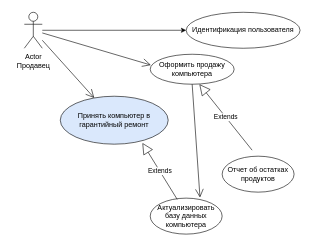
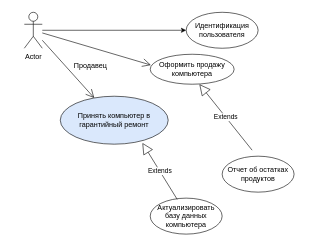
node "Идентификация пользователя": size 114x36 -> 72x36
node "Продавец": moved (33, 66) -> (90, 66)
edge "Оформить продажу компьютера" -> "Актуализировать базу данных компьютера": removed
